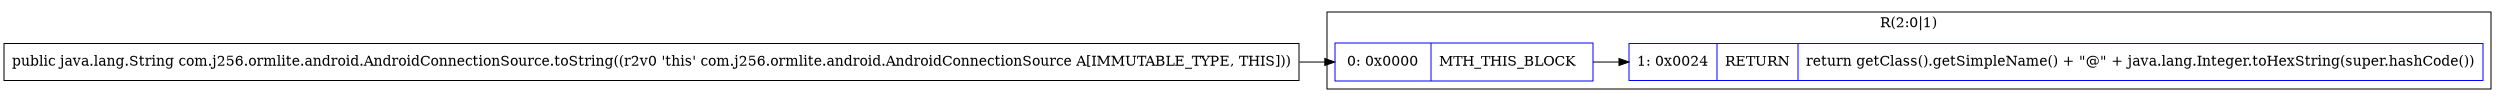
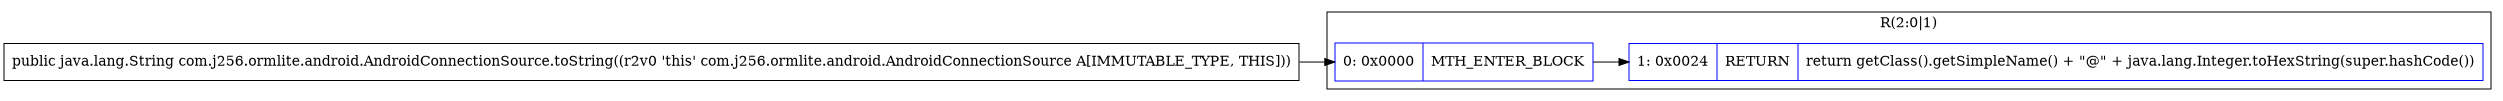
node "0: 0x0000": text "MTH_THIS_BLOCK" -> "MTH_ENTER_BLOCK"
